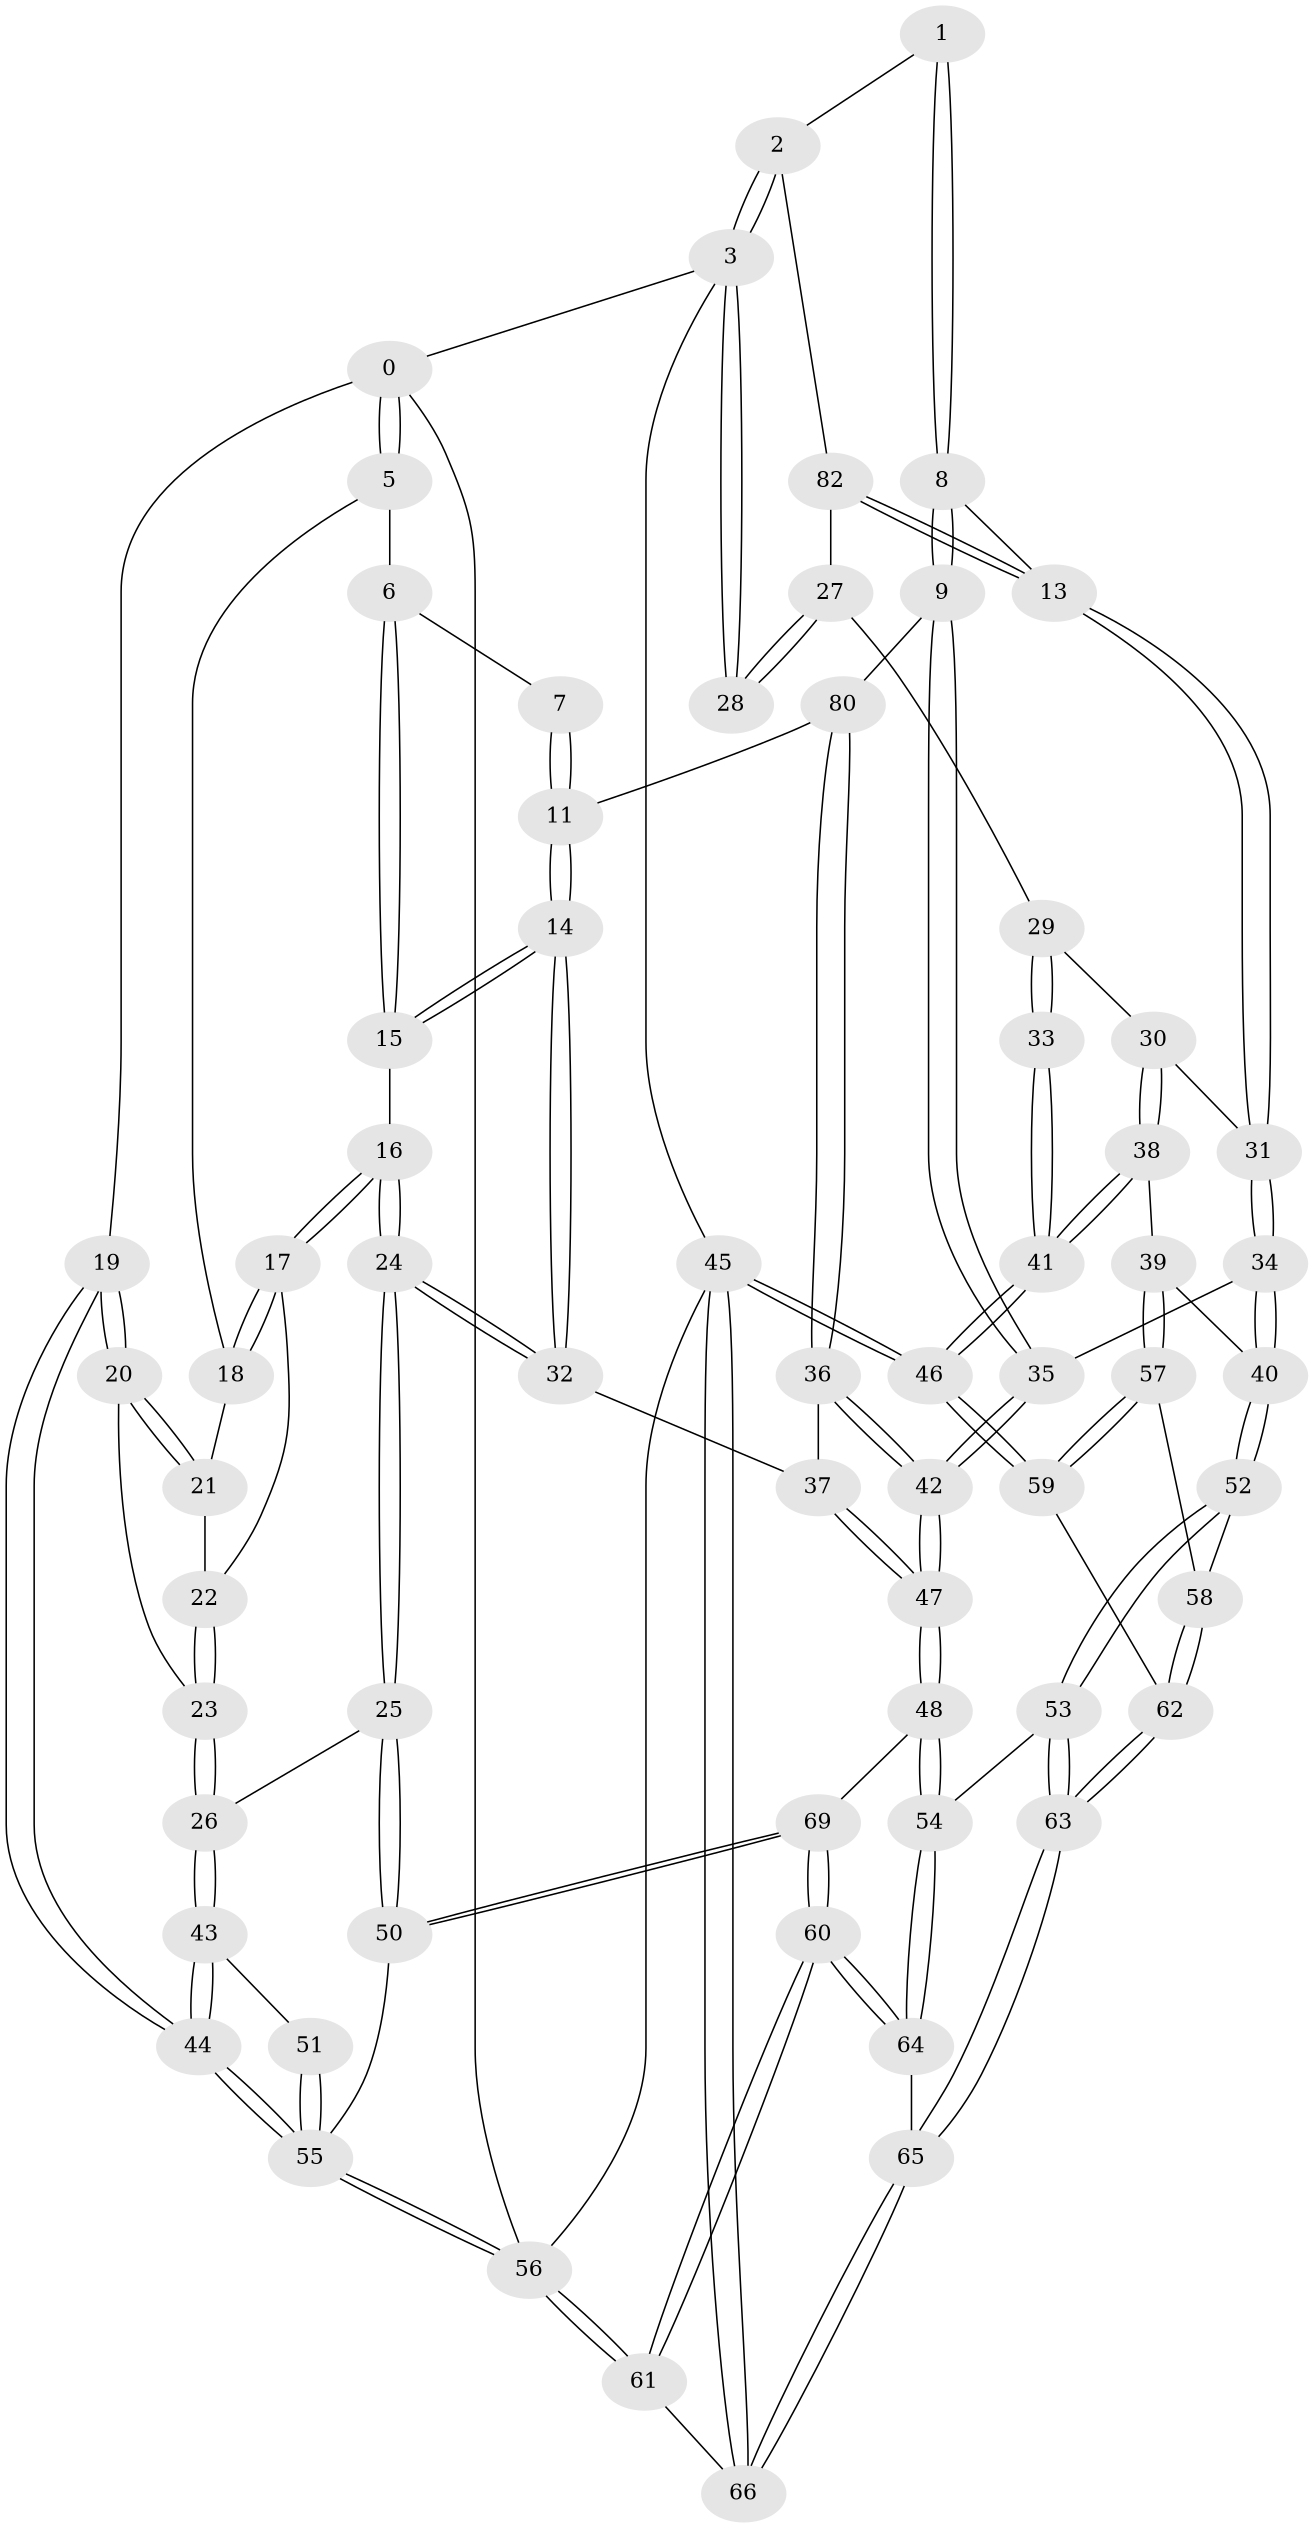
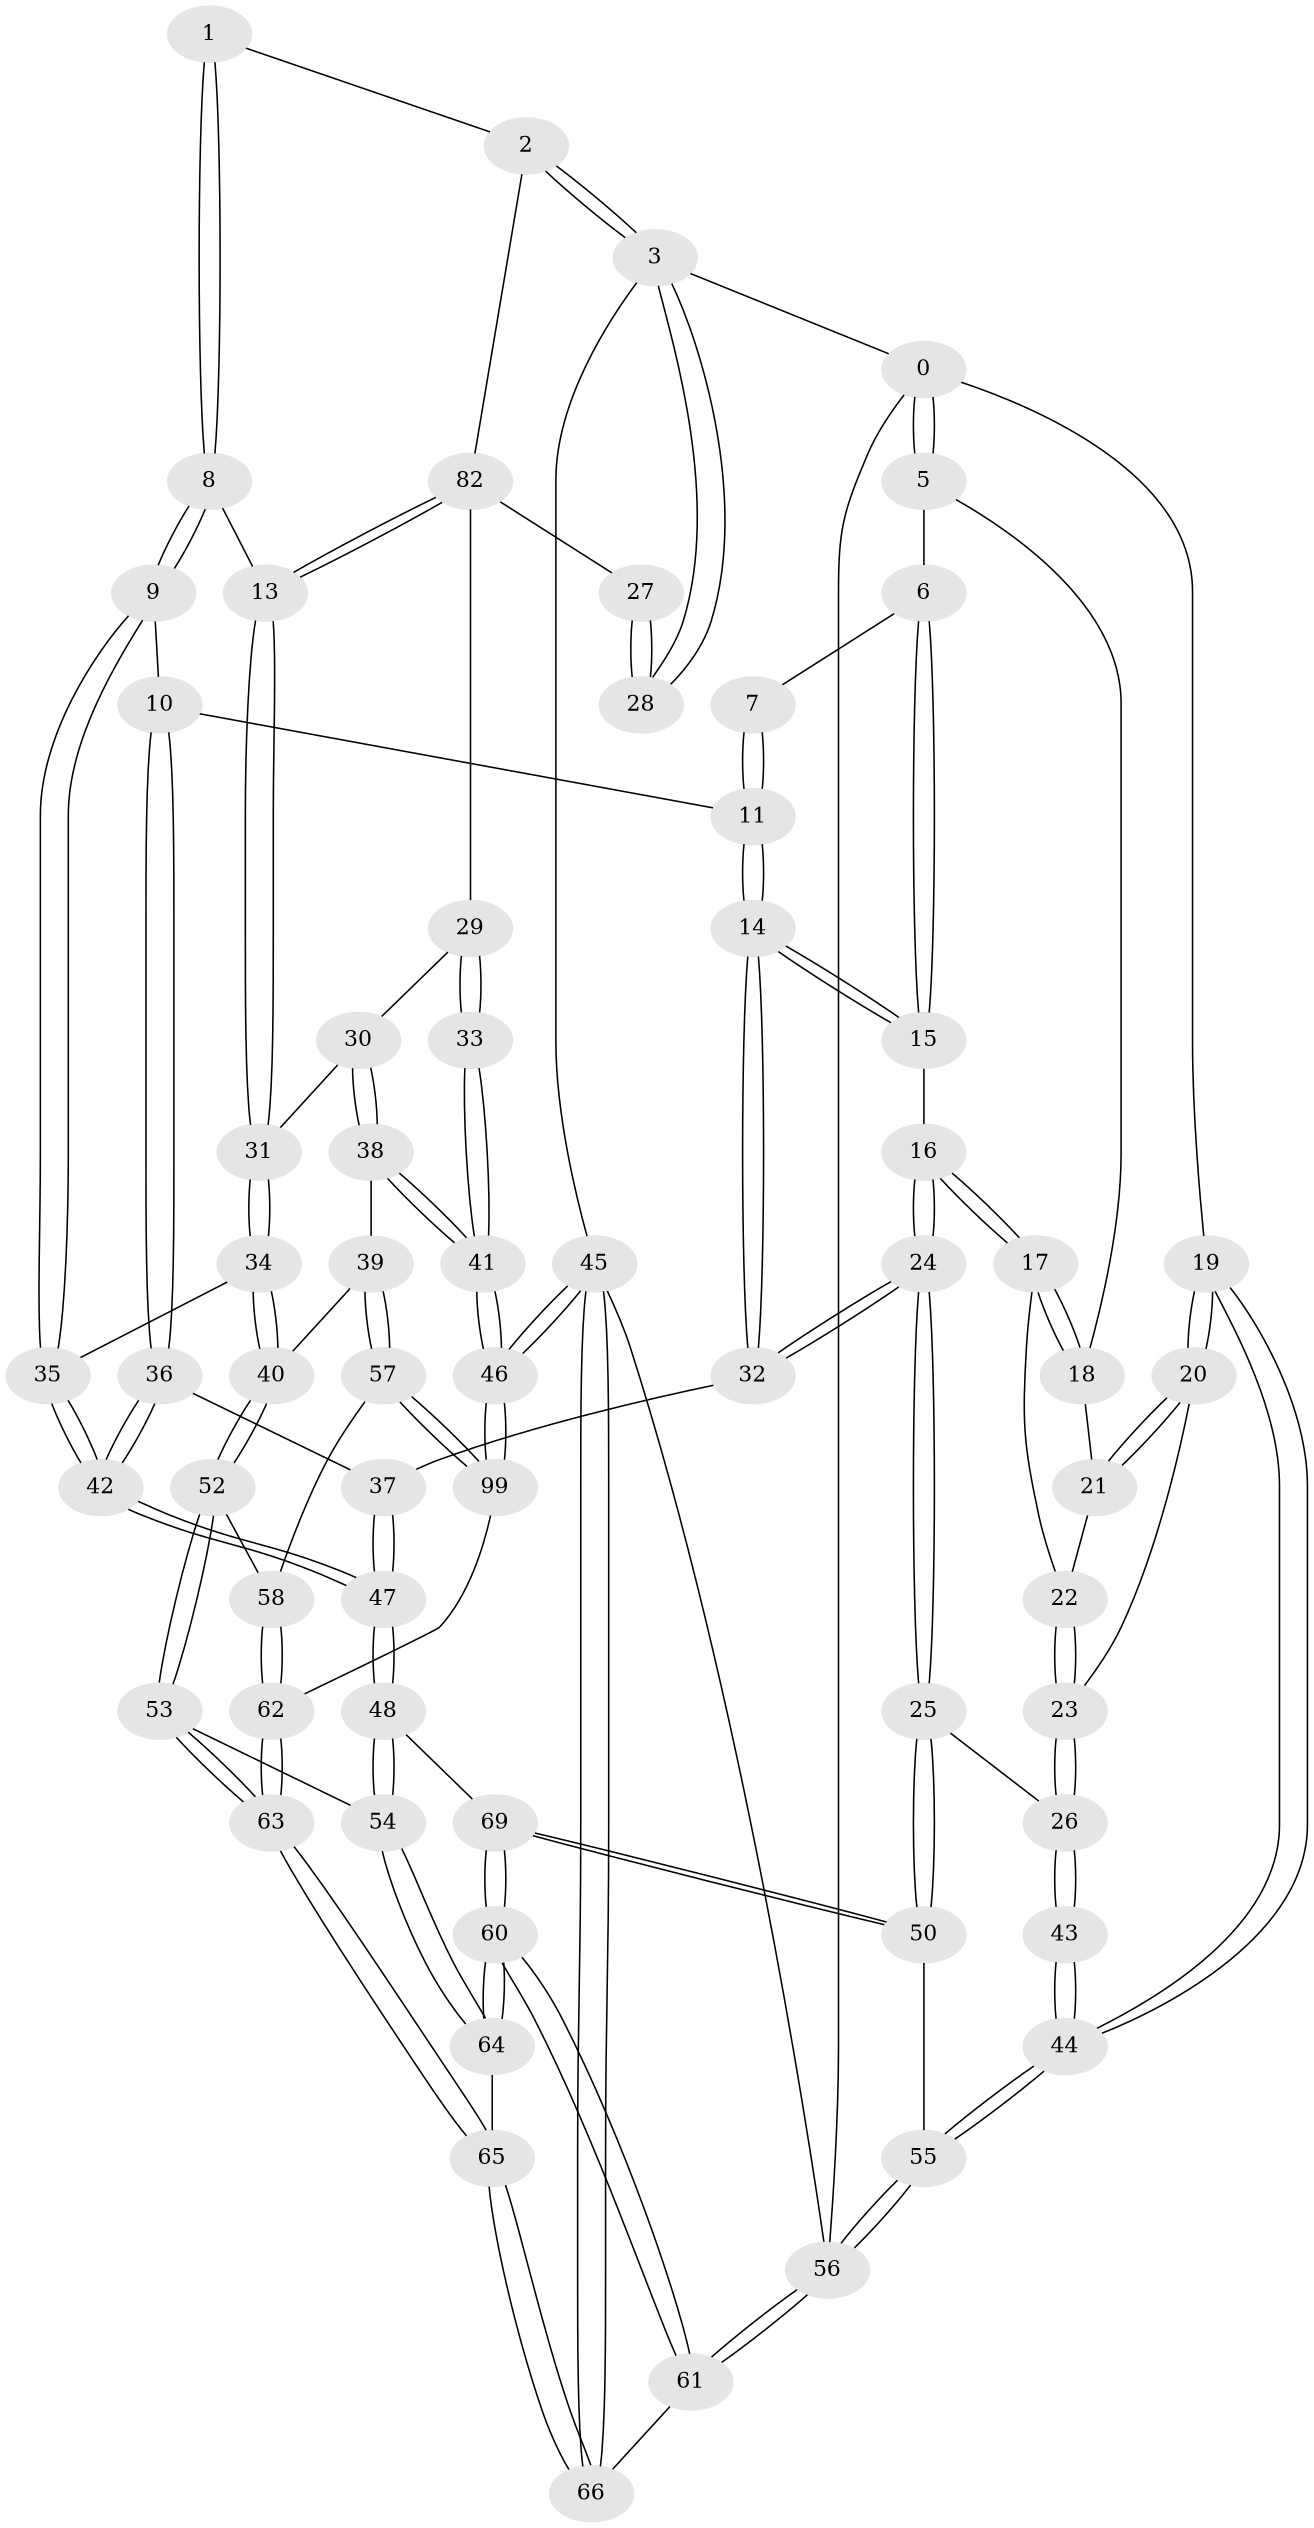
node "80": label "80" -> "10"
edge "27" -- "29": now "82" -- "29"
node "59": label "59" -> "99"
node "51": removed
